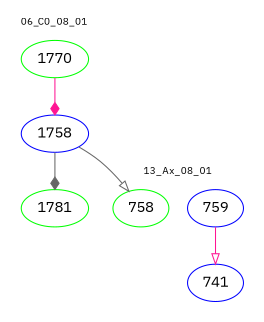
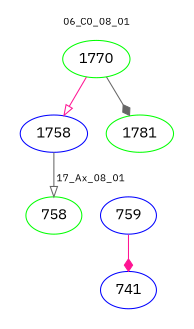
edge "1770" -> "1758": arrowhead diamond -> onormal
edge "1758" -> "1781": now "1770" -> "1781"
cluster "13_Ax_08_01": label "13_Ax_08_01" -> "17_Ax_08_01"
edge "759" -> "741": arrowhead onormal -> diamond
